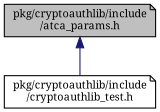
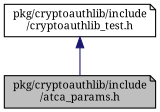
edge "pkg/cryptoauthlib/include /cryptoauthlib_test.h" -> "pkg/cryptoauthlib/include /atca_params.h": reversed
